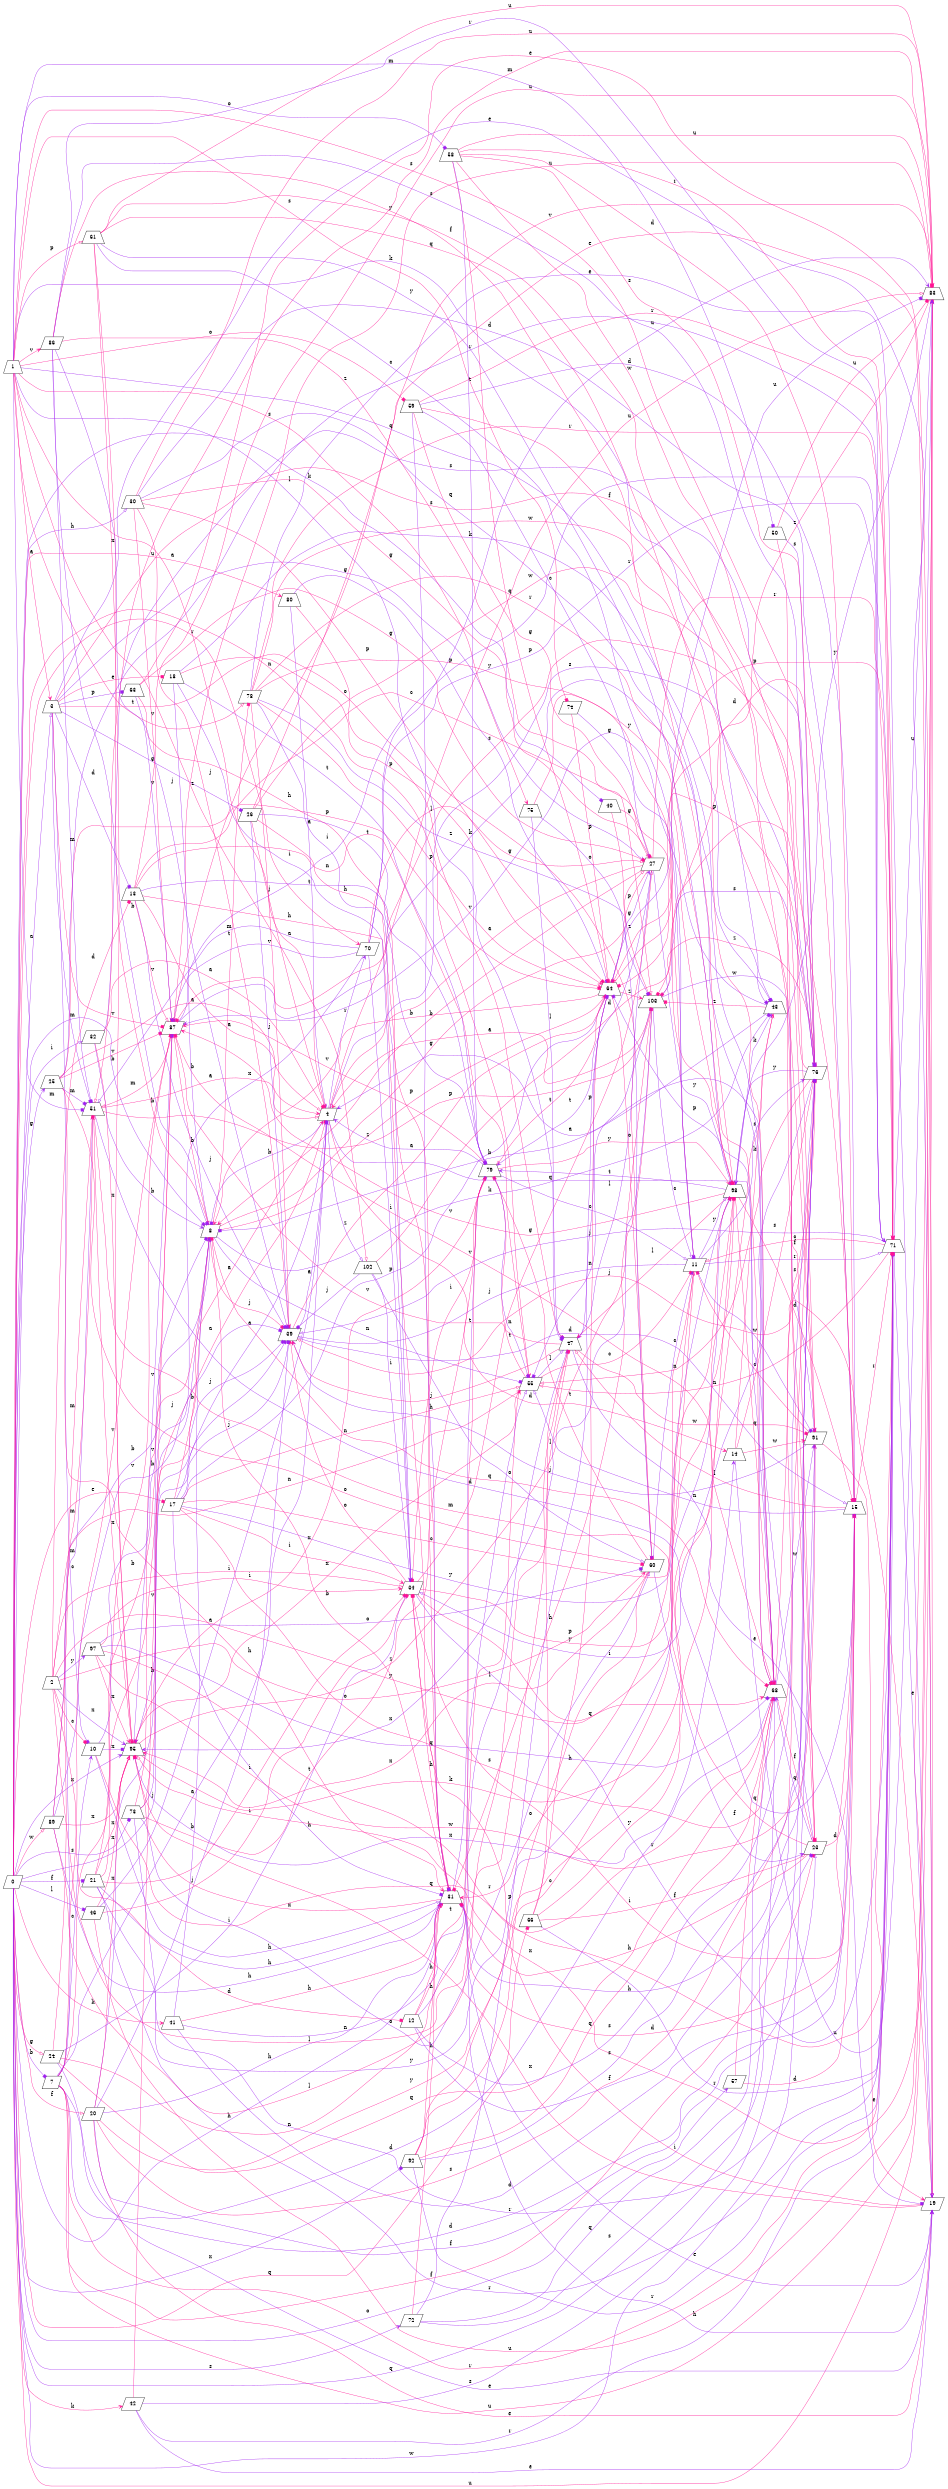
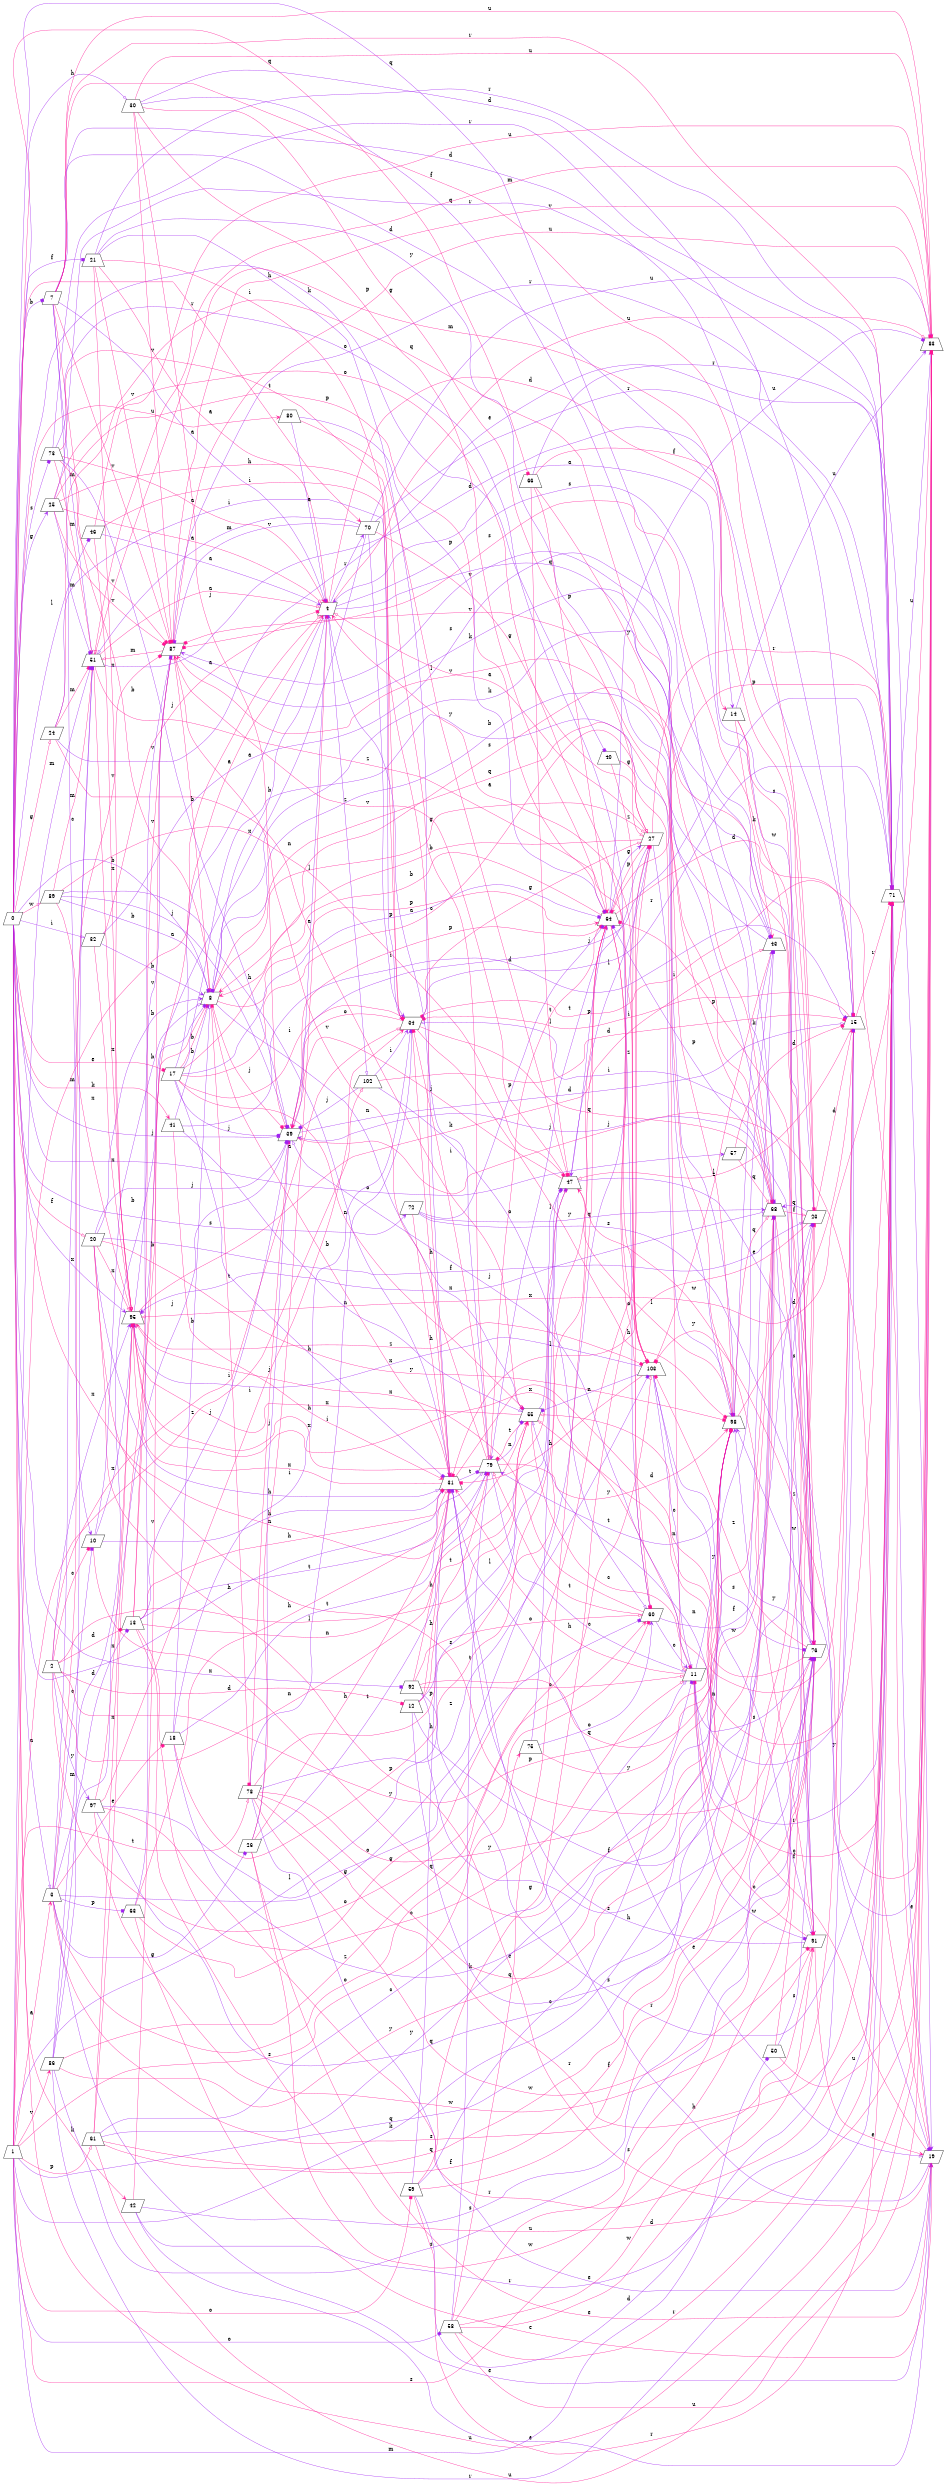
edge "73" -> "51": added, label "m"
node "74": removed
edge "0" -> "91": removed, label "w"
